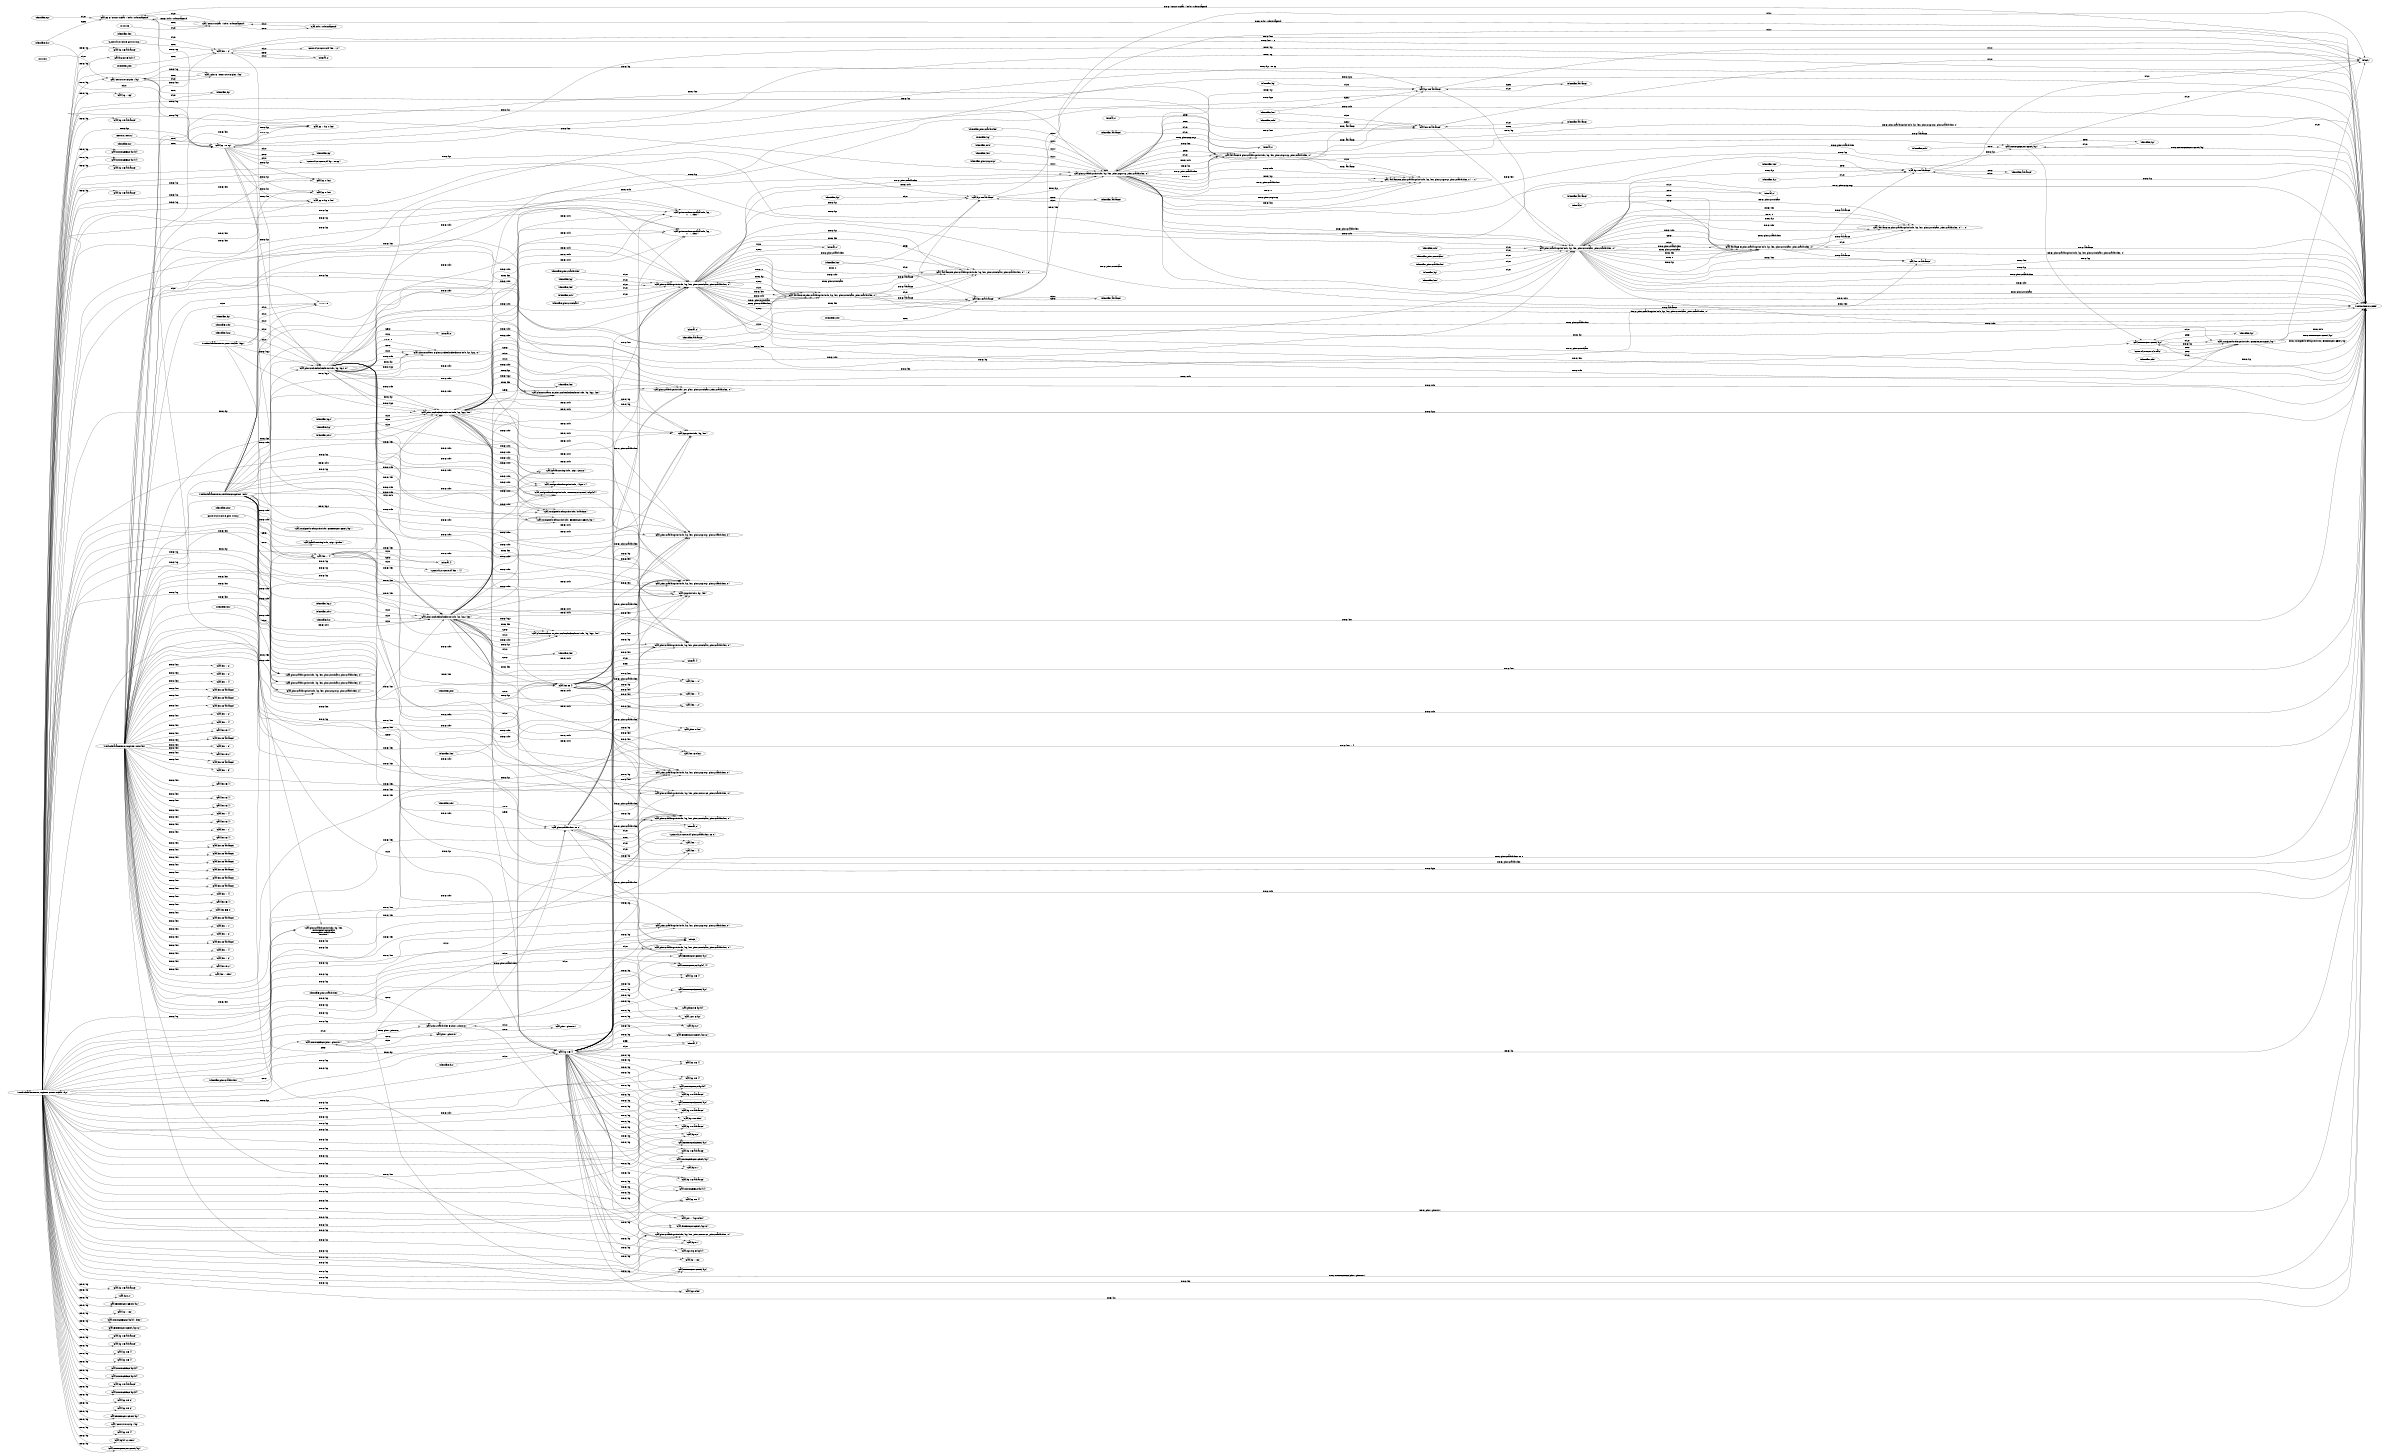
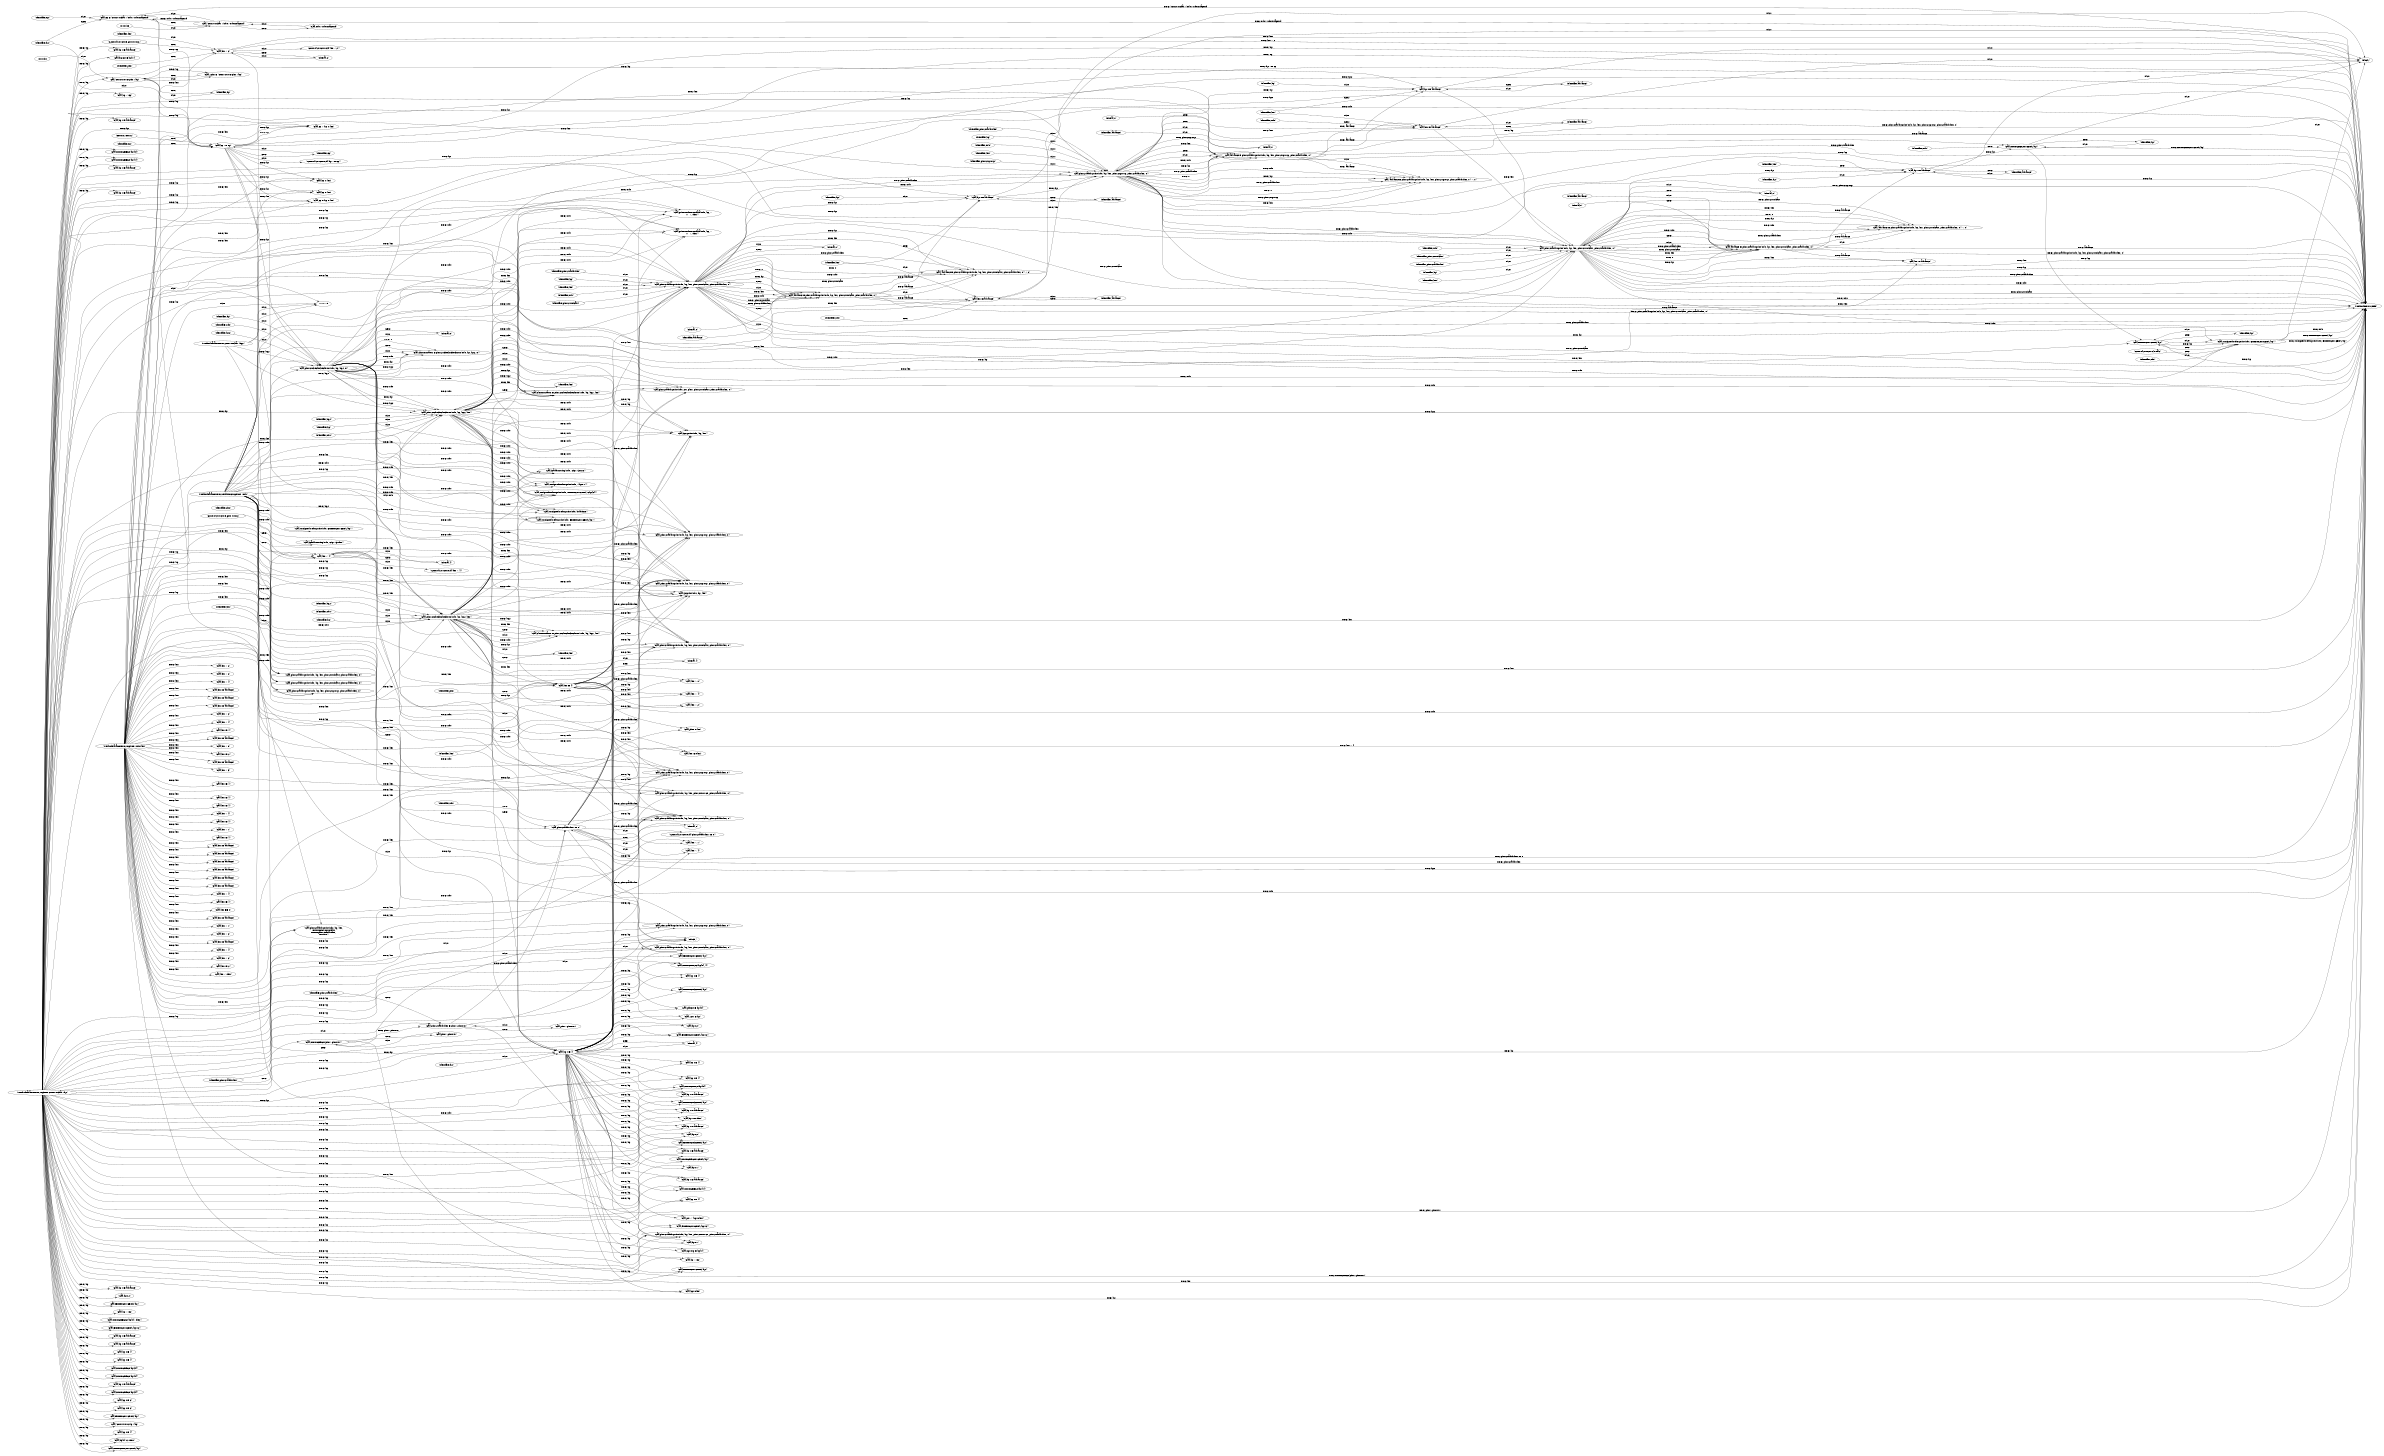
edge "(MethodParameterIn,register const u_char *bp)" -> "(Call,pimv2_check_checksum(ndo, bp, bp2, 8))": added, label "DDG: bp"
